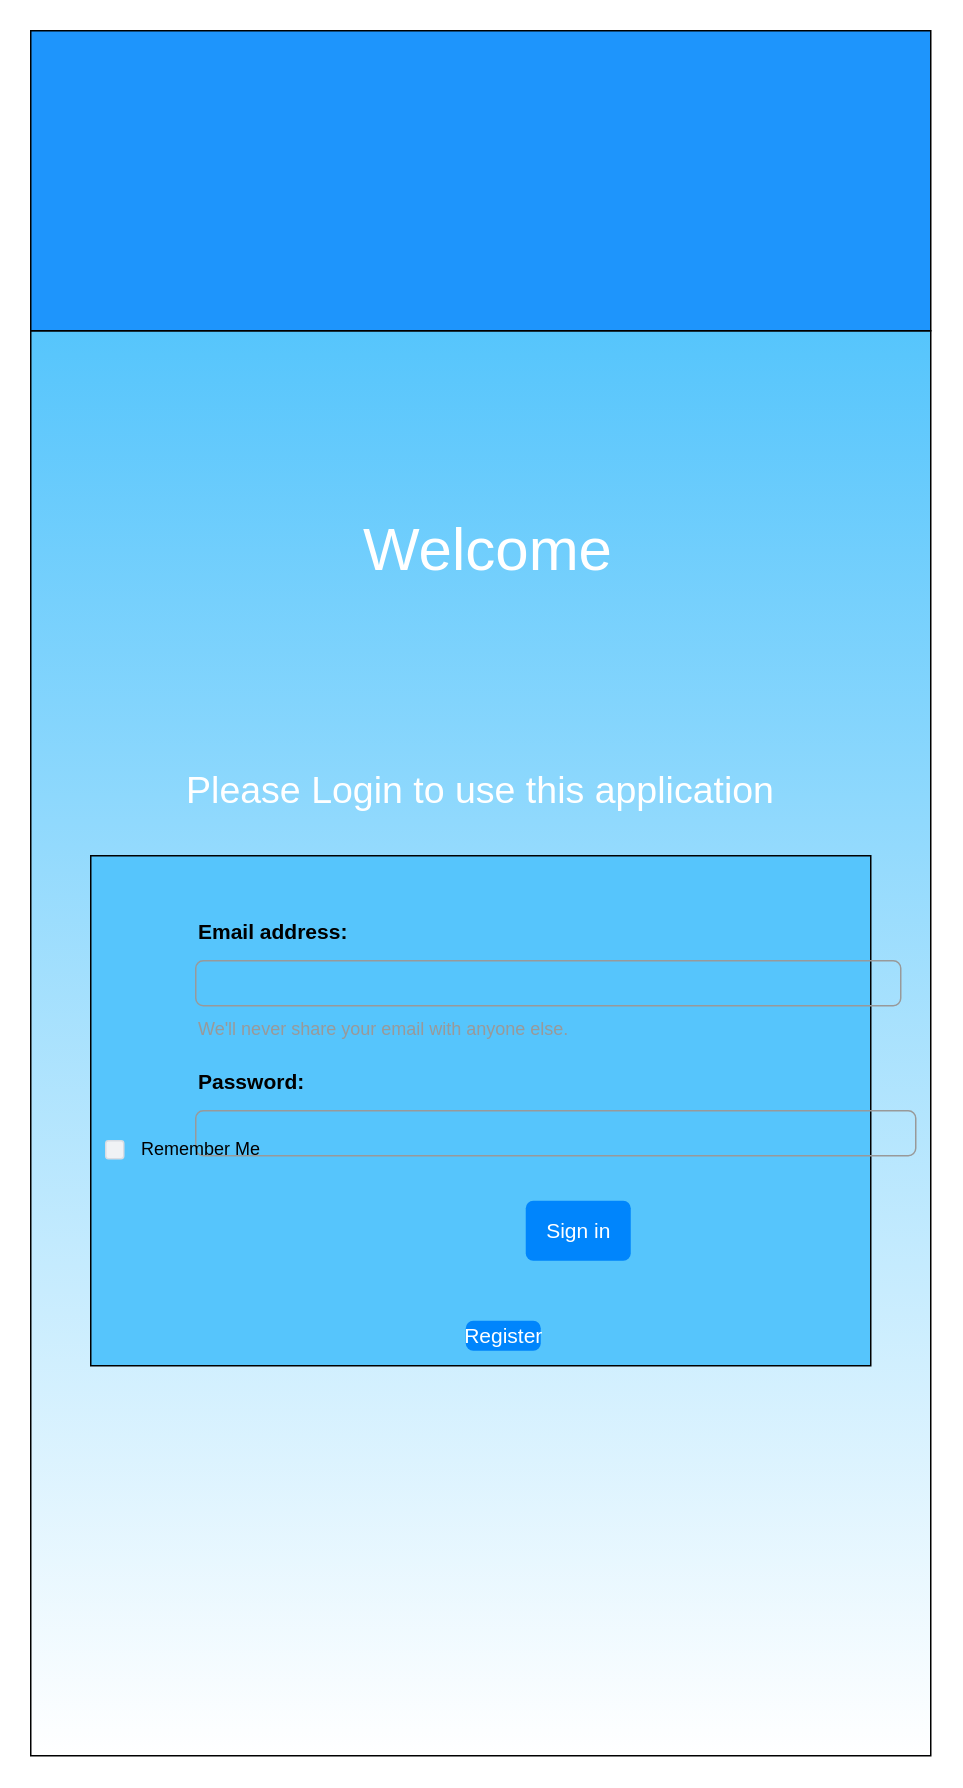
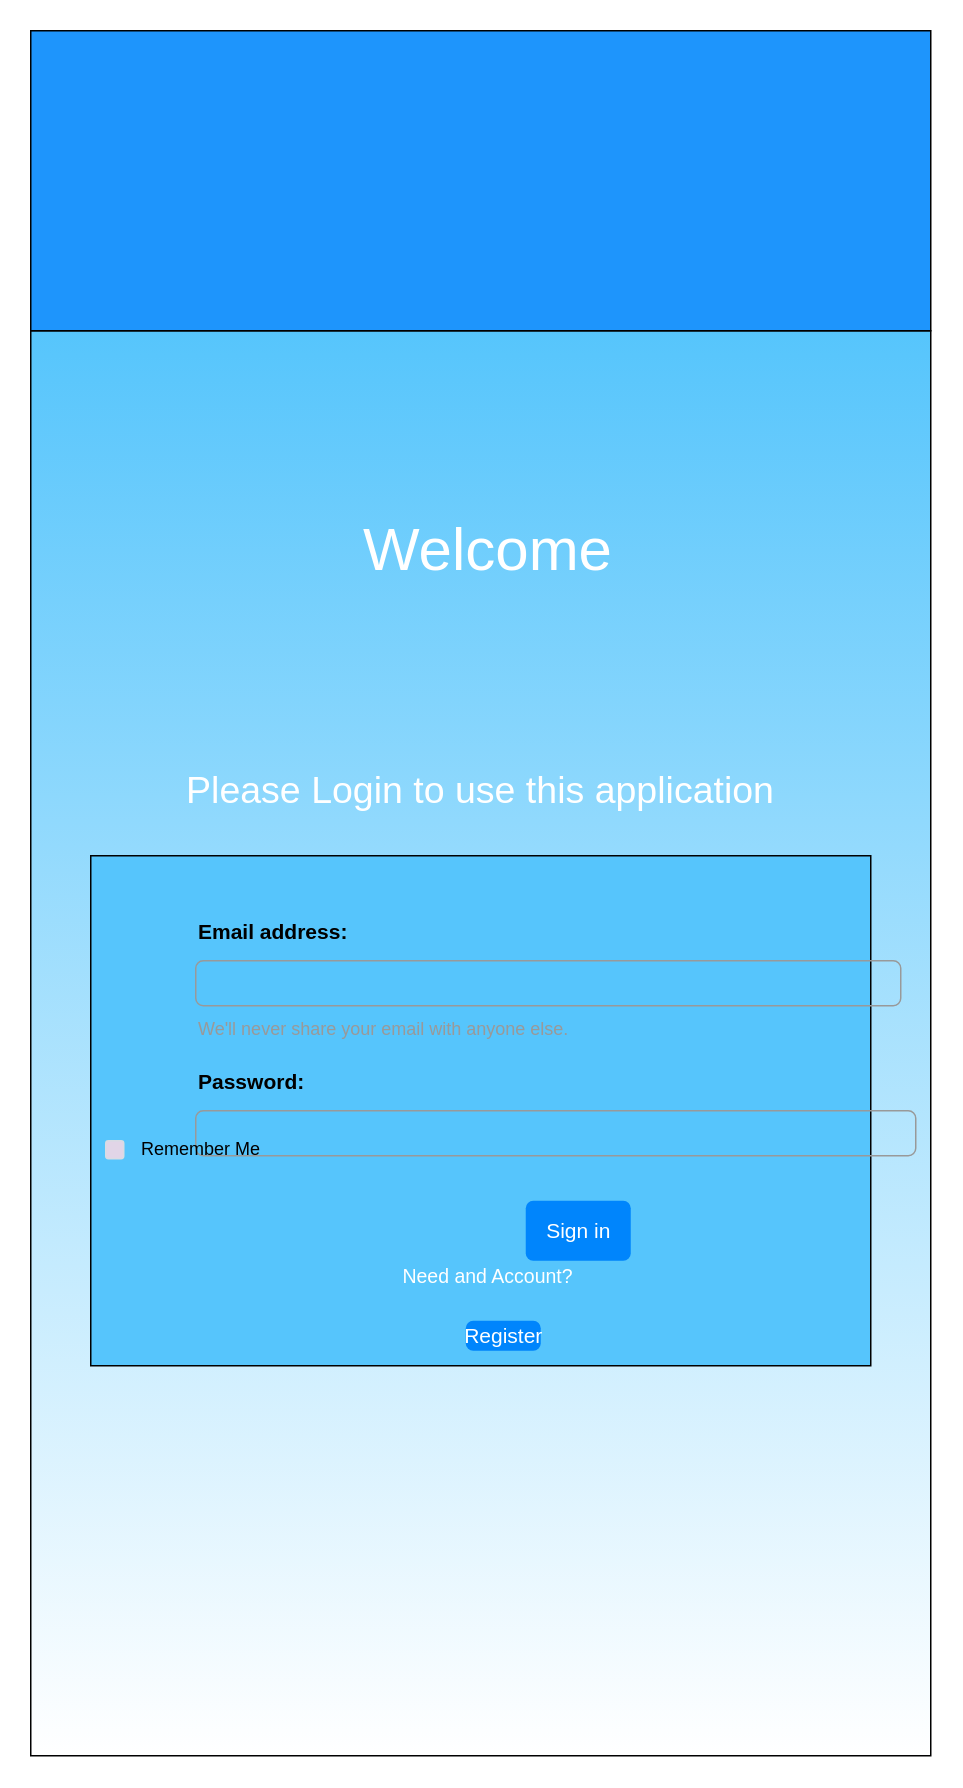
node "Remember Me": fillcolor #f0f2f5 -> #e1d5e7
node "Need and Account?": added
